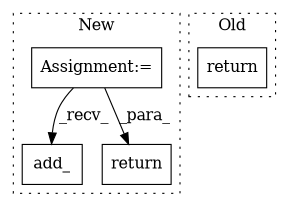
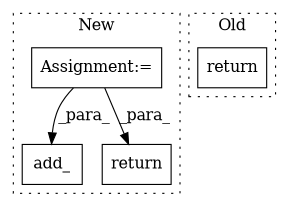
edge "Assignment:=" -> "add_": label "_recv_" -> "_para_"
